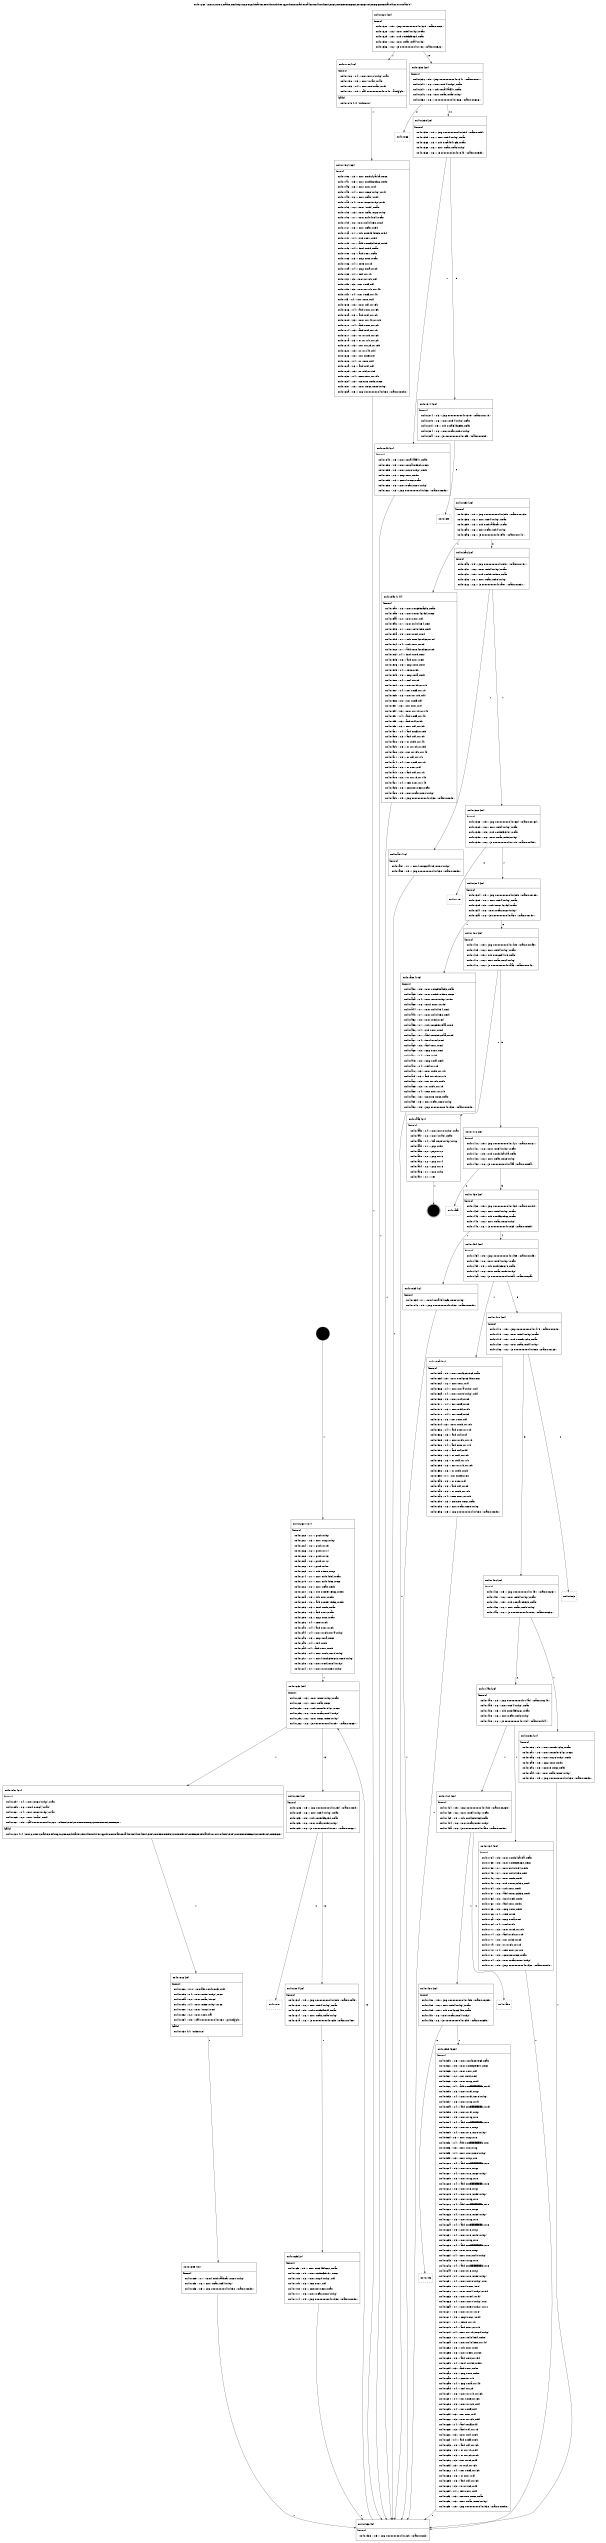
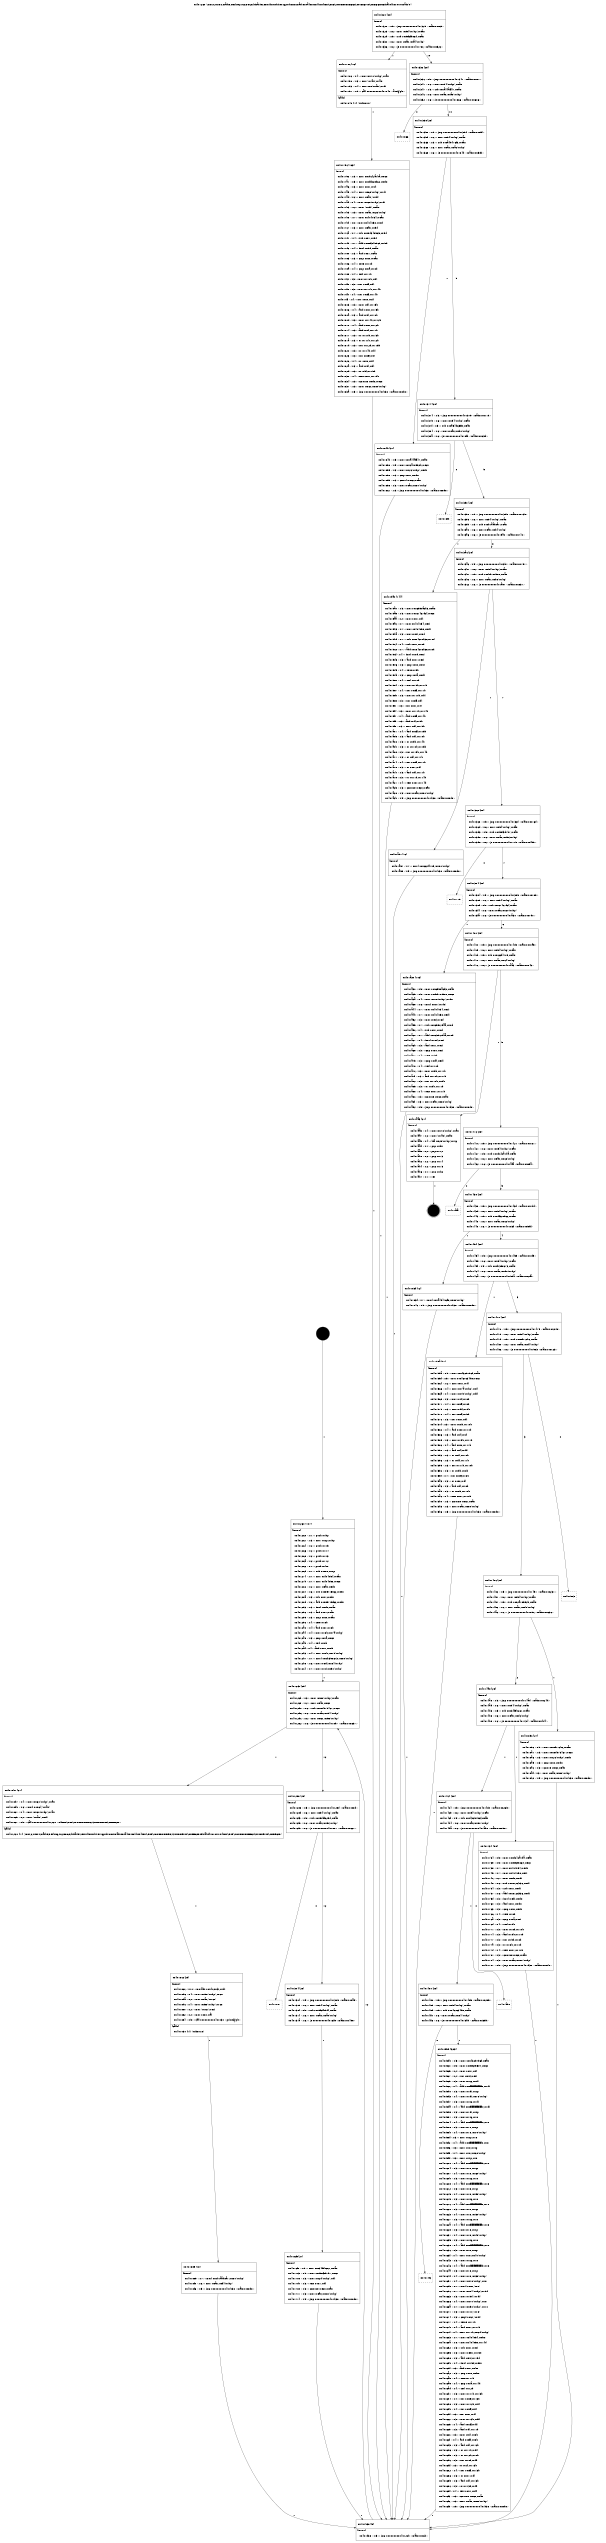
edge "0x401374 [28]" -> "0x401390 [28]": added, label "9"
